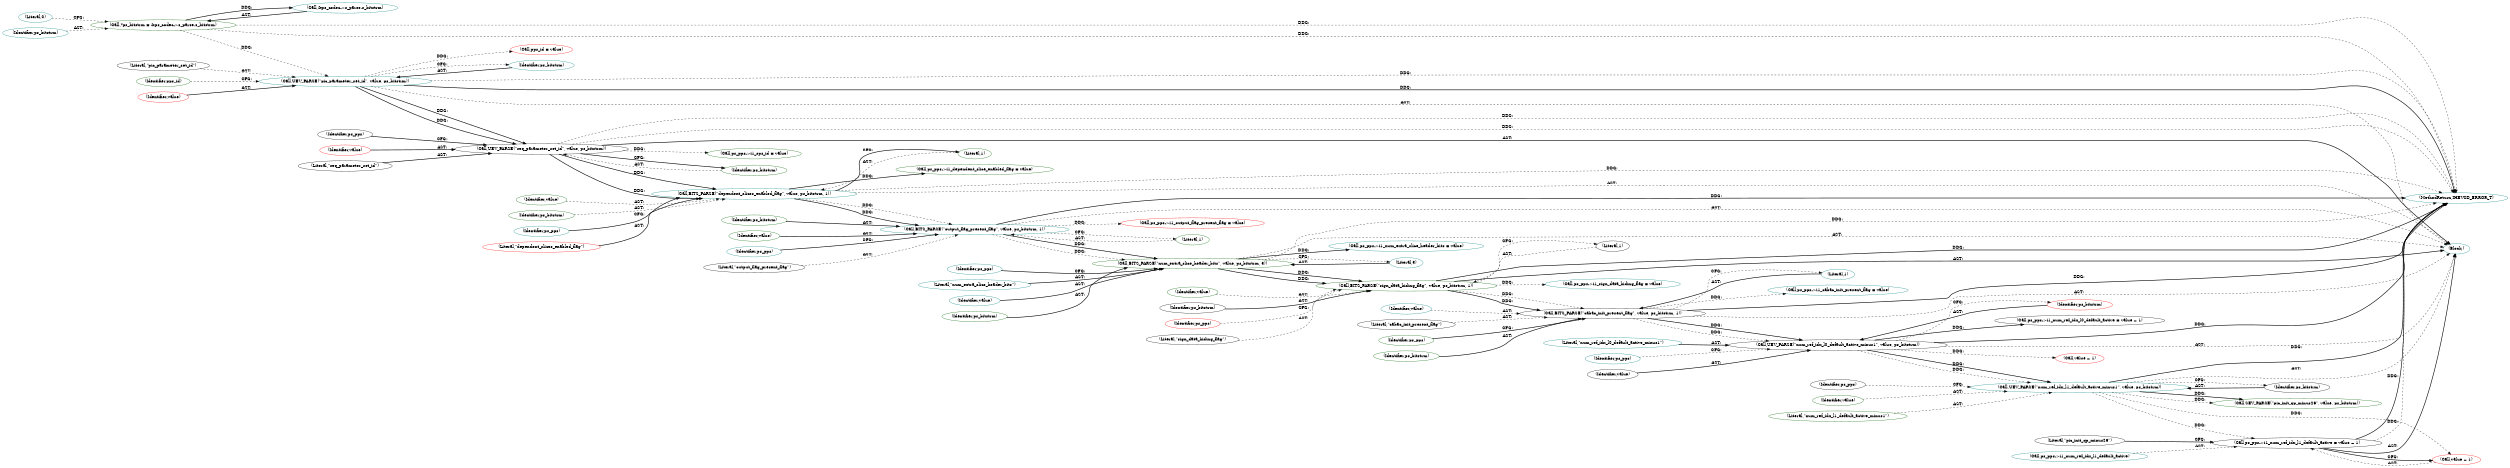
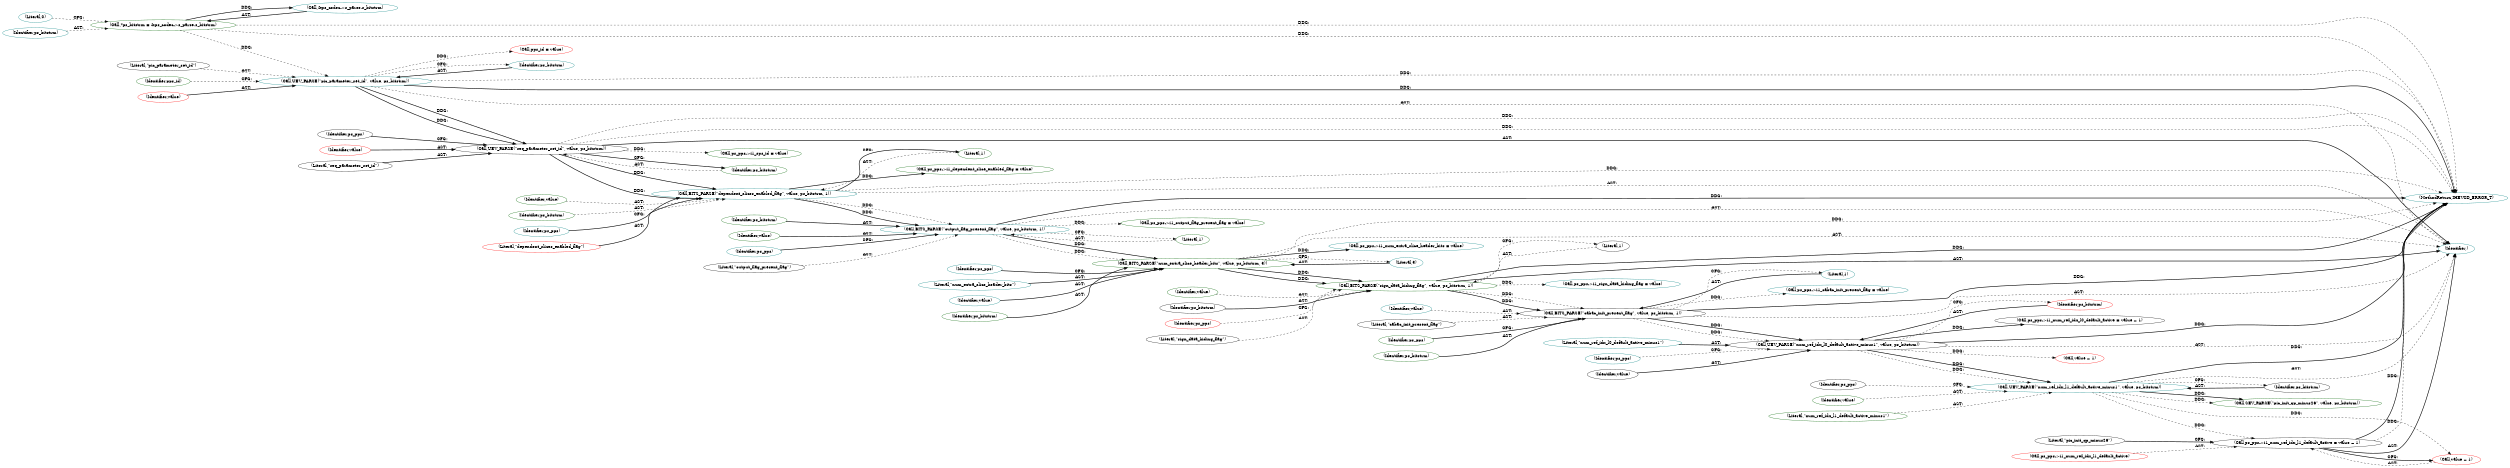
node "(Call,ps_pps->i1_output_flag_present_flag = value)": color red -> darkgreen
node "(Block,)": label "(Block,)" -> "(Identifier,)"
node "(Call,ps_pps->i1_num_ref_idx_l1_default_active)": color teal -> red
